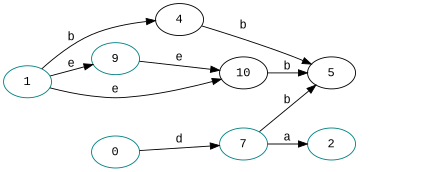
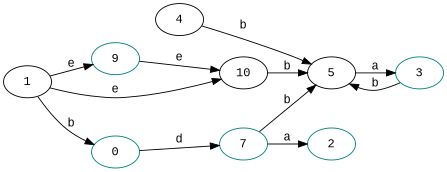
edge "1" -> "4": now "1" -> "0"
node "3": added
node "1": color teal -> black
